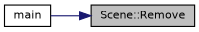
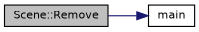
edge "main" -> "Scene::Remove": reversed
